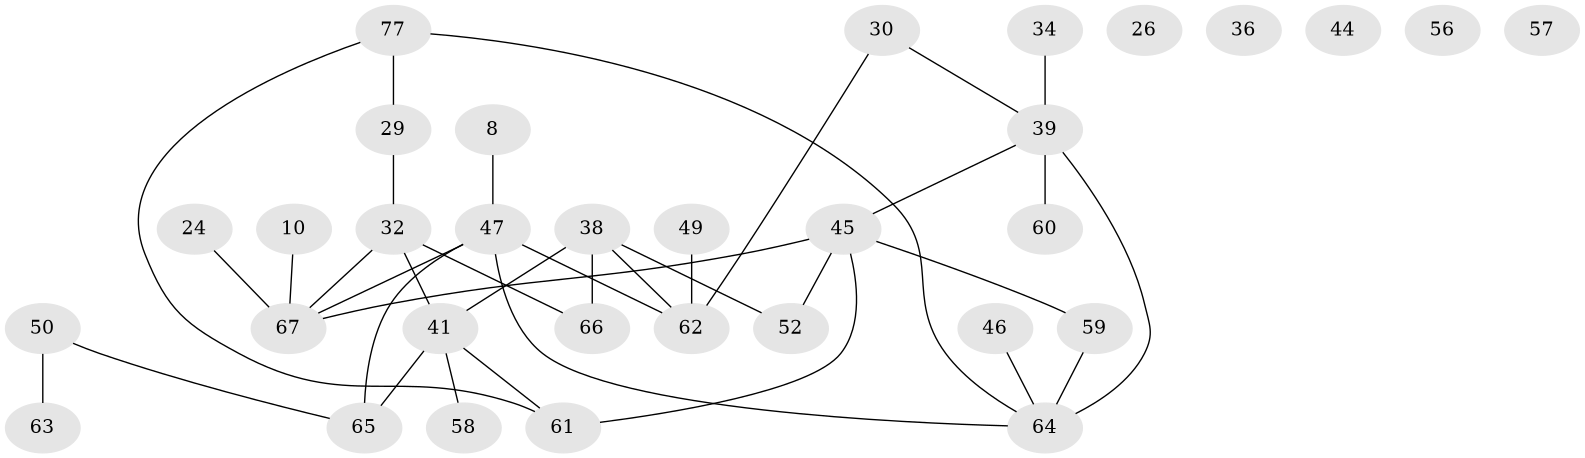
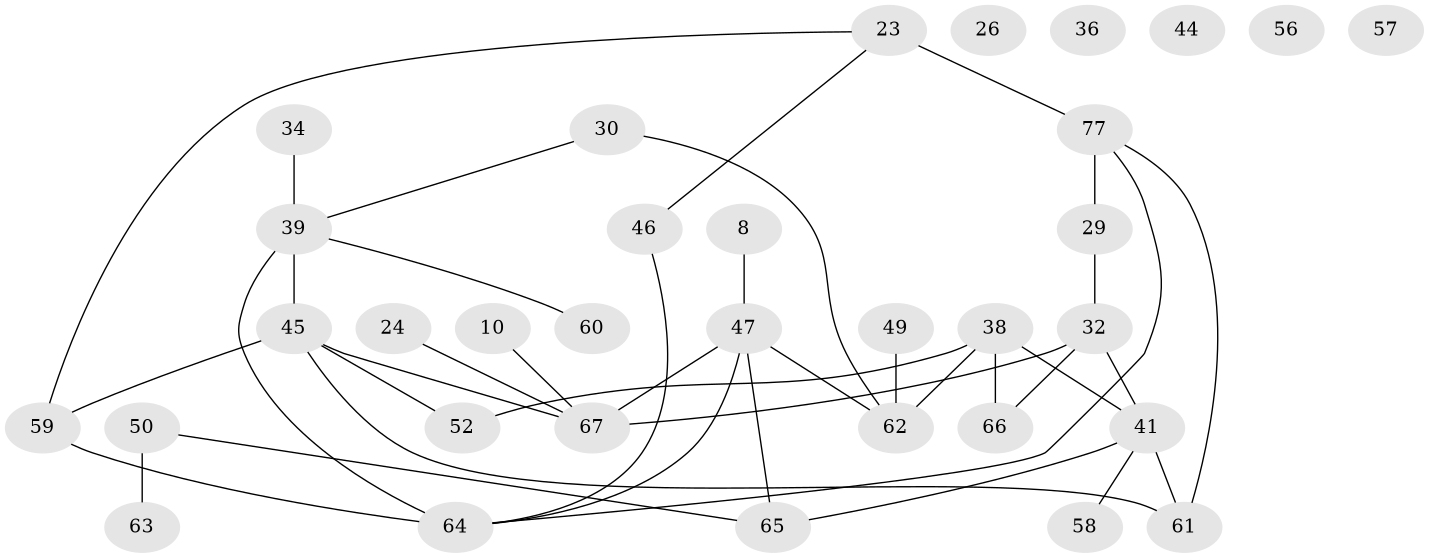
node "23": added
